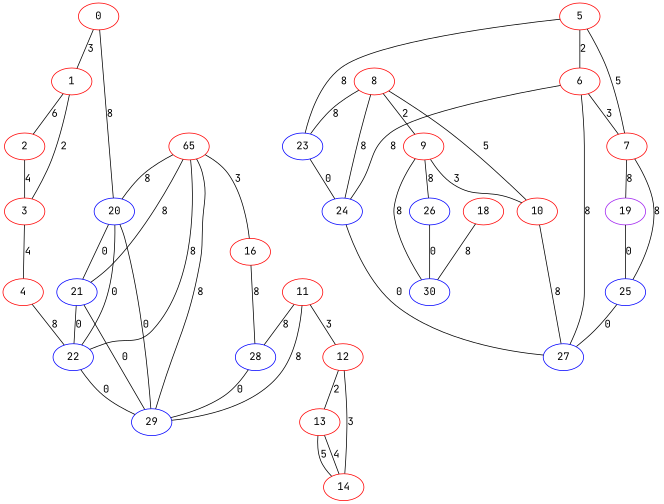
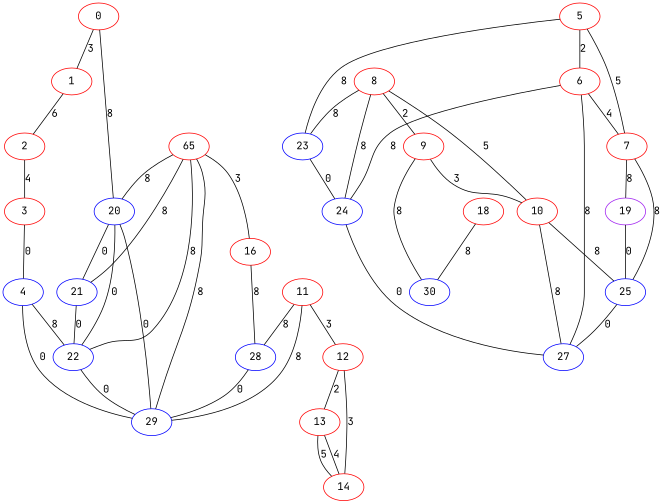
edge "6" -- "7": label "3" -> "4"
edge "1" -- "3": removed, label "2"
node "26": removed
edge "10" -- "25": added, label "8"
edge "3" -- "4": label "4" -> "0"
node "4": color red -> blue
edge "21" -- "29": now "4" -- "29"
